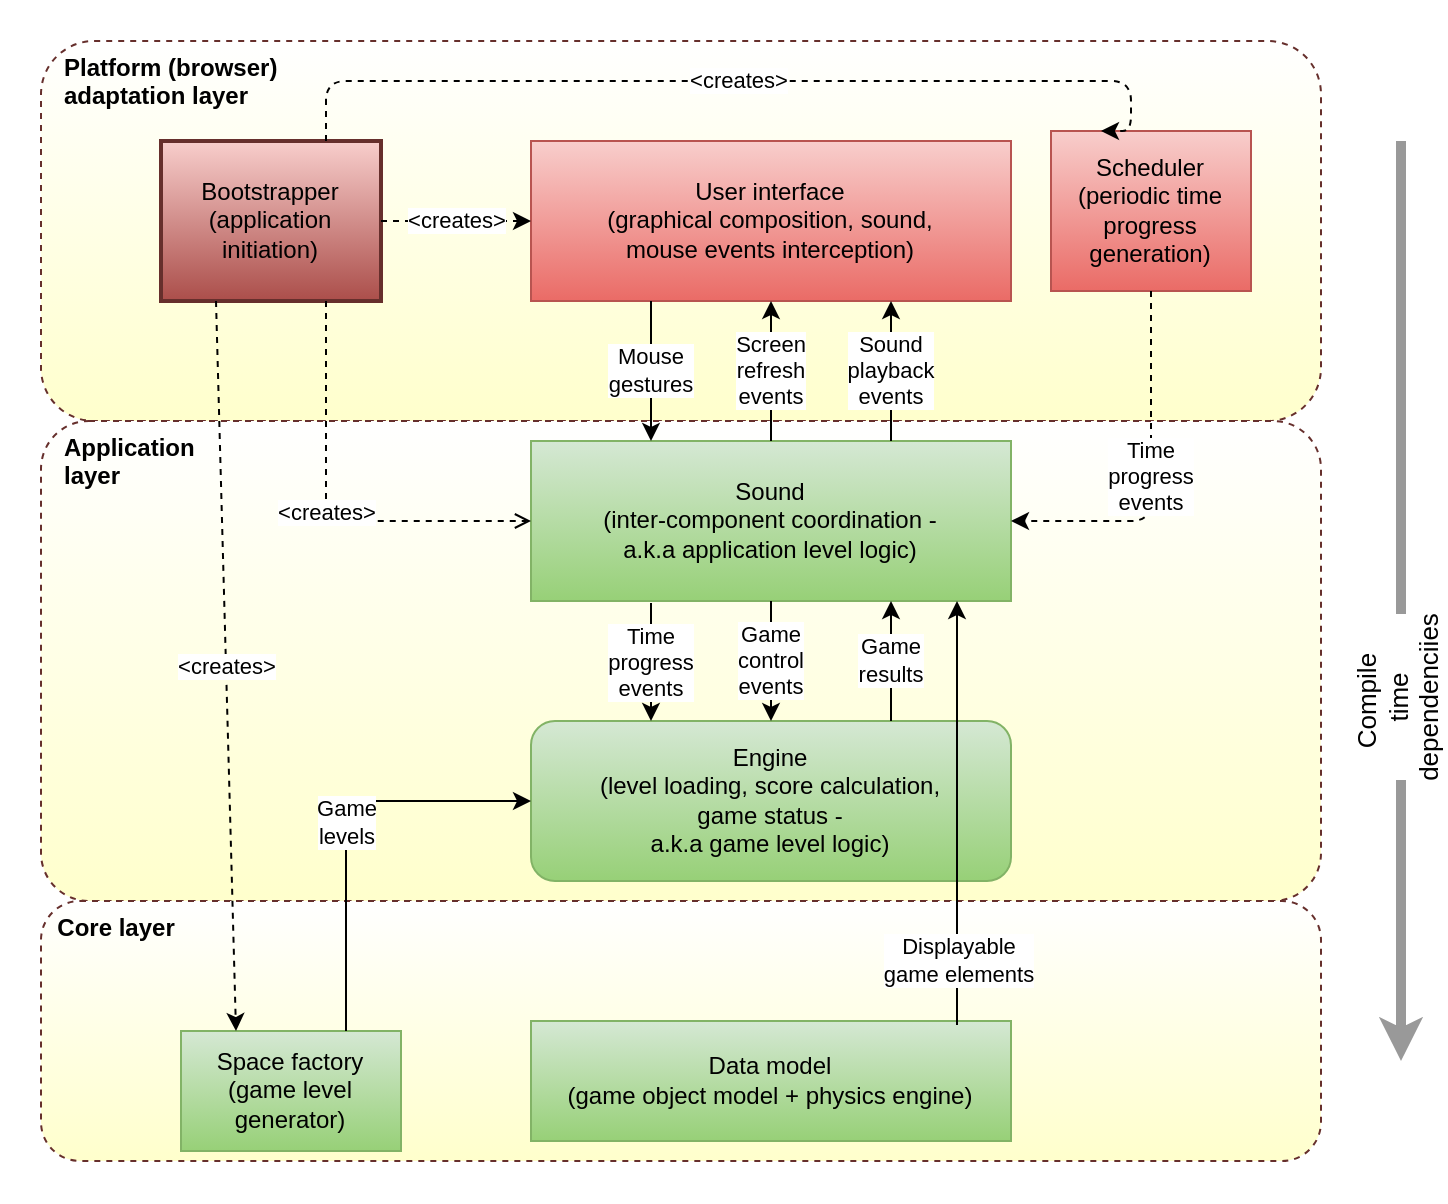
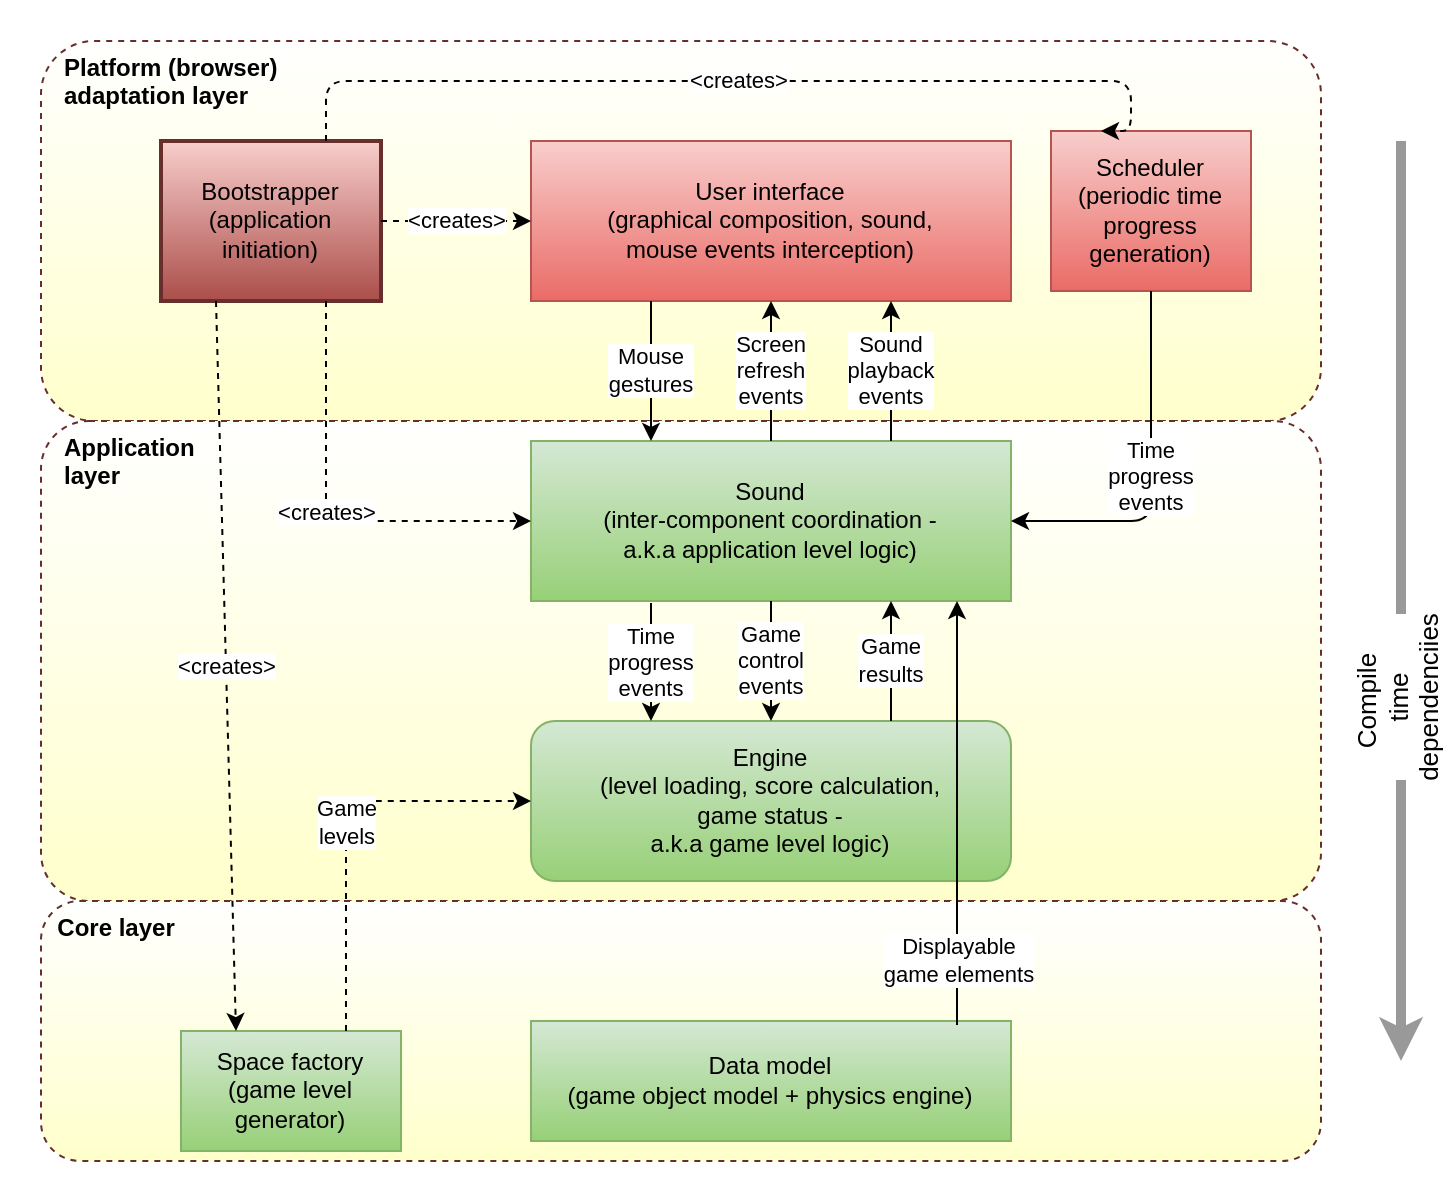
edge "Scheduler (periodic time progress generation)" -> "Sound (inter-component coordination - a.k.a application level logic)": style dashed -> solid
edge "Bootstrapper (application initiation)" -> "Sound (inter-component coordination - a.k.a application level logic)": arrowhead open -> classic
edge "Space factory (game level generator)" -> "Engine (level loading, score calculation, game status - a.k.a game level logic)": style solid -> dashed
